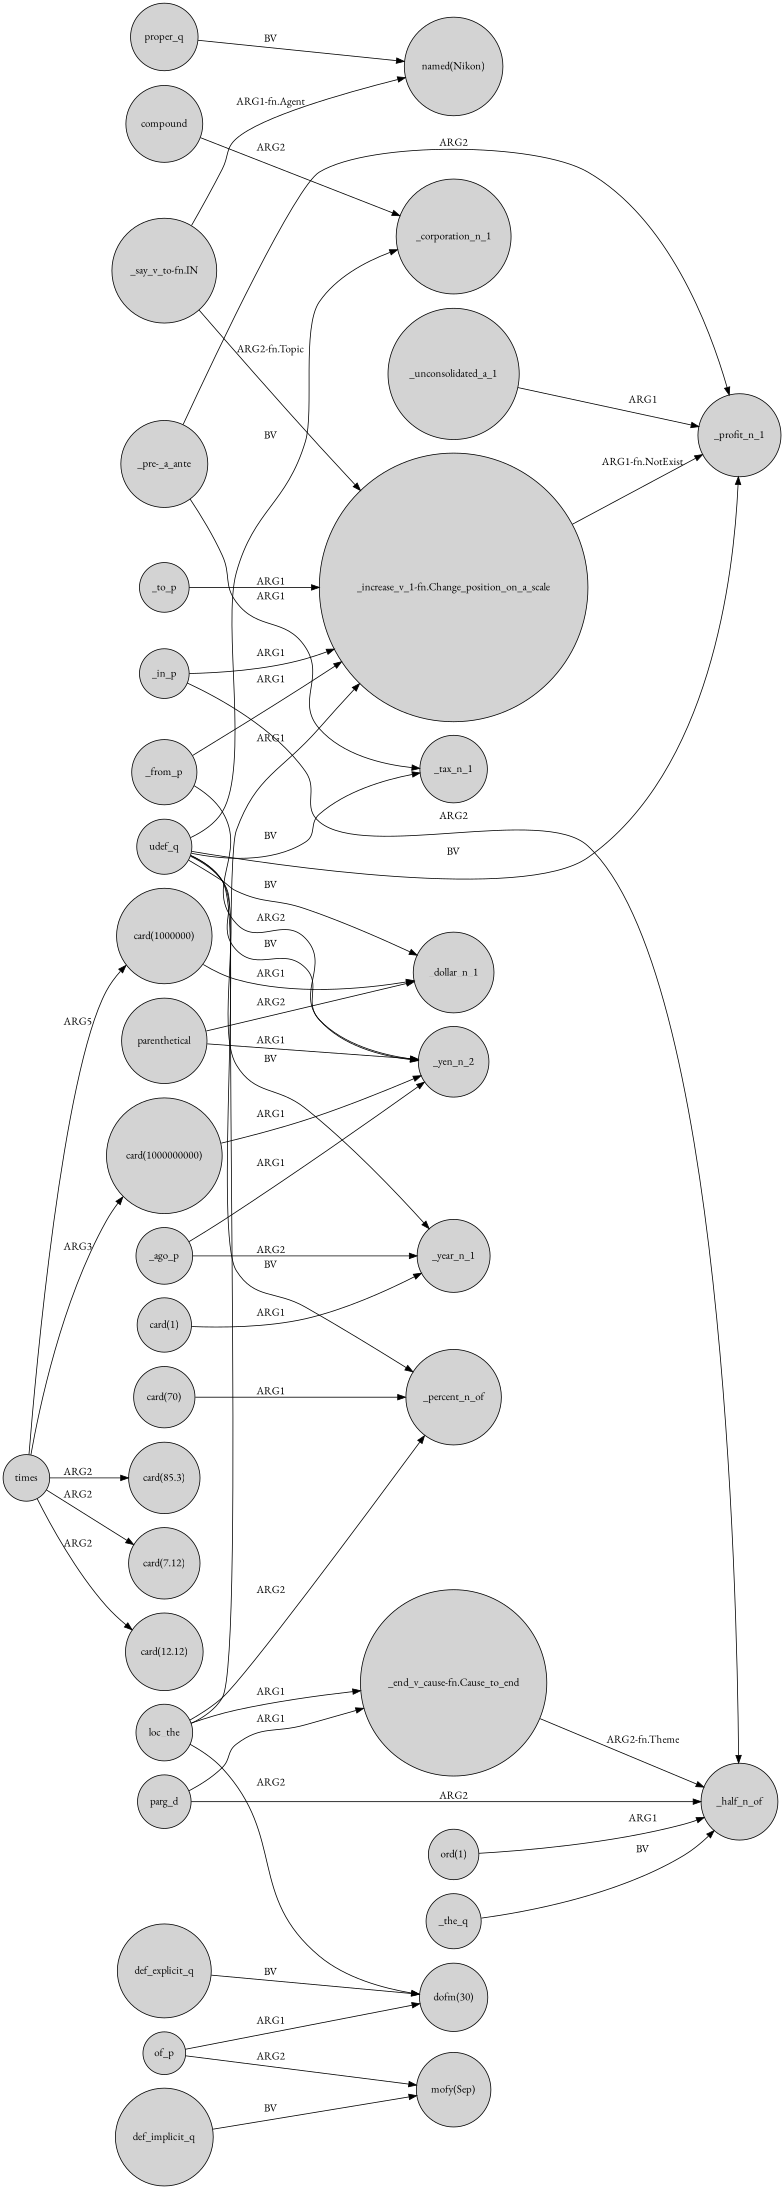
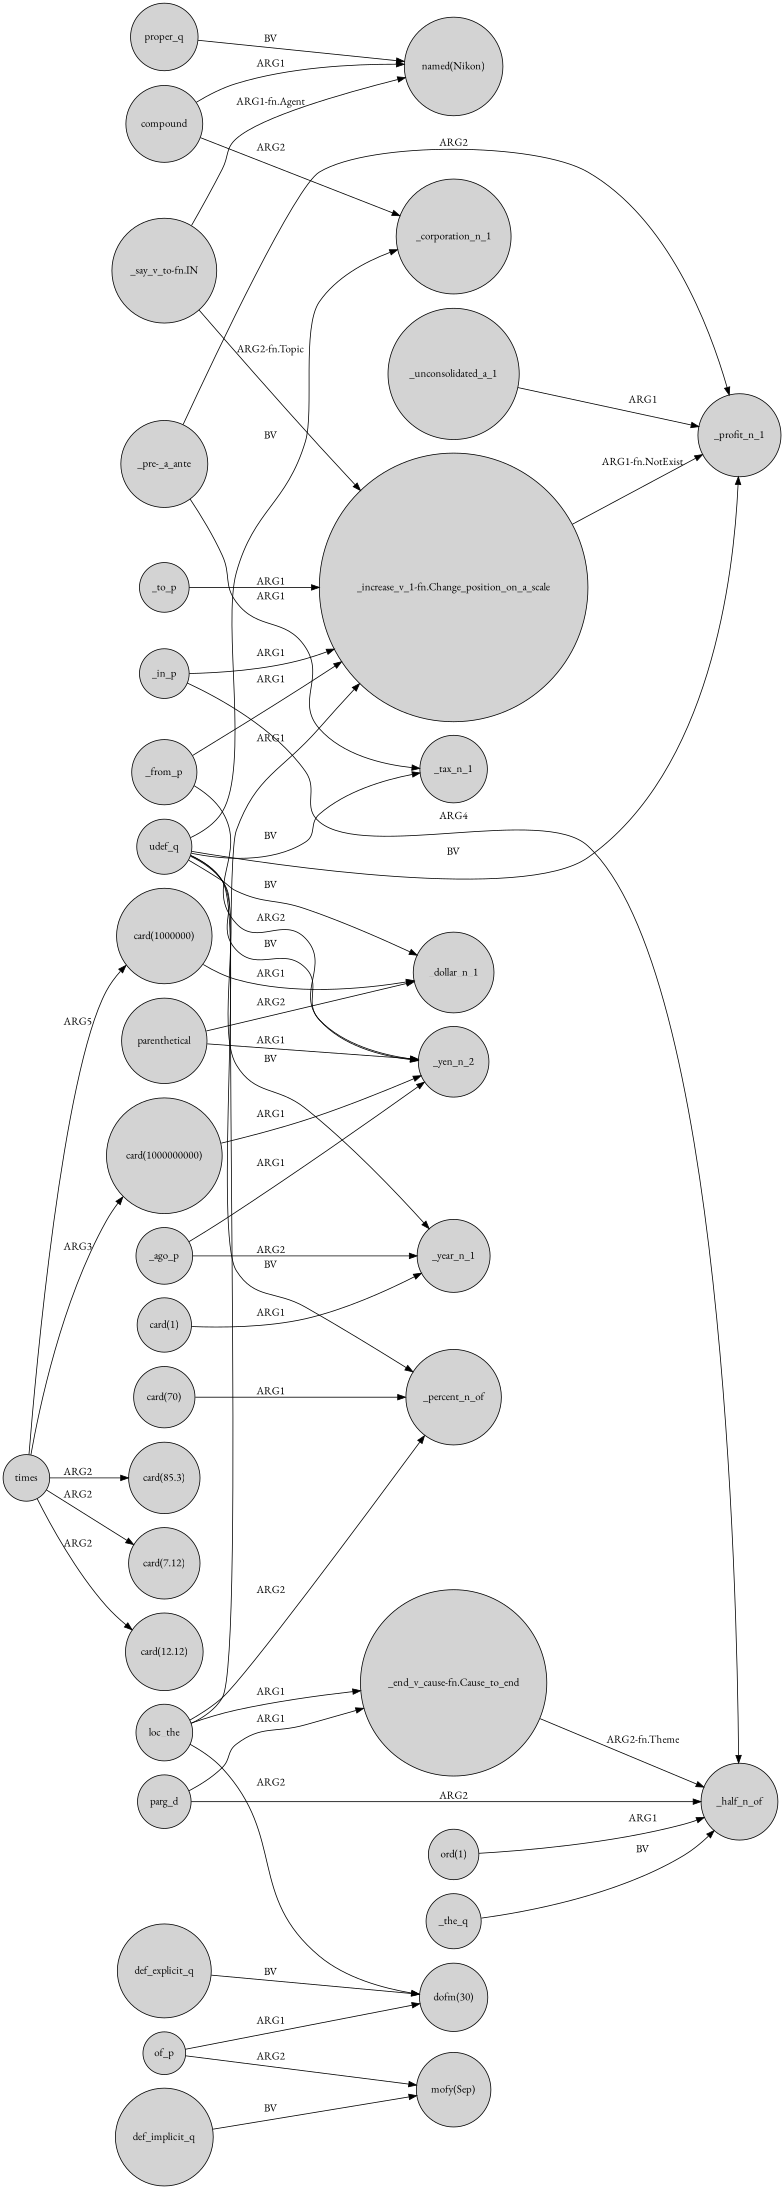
edge "compound" -> "named(Nikon)": added, label "ARG1"
edge "_in_p" -> "_half_n_of": label "ARG2" -> "ARG4"
